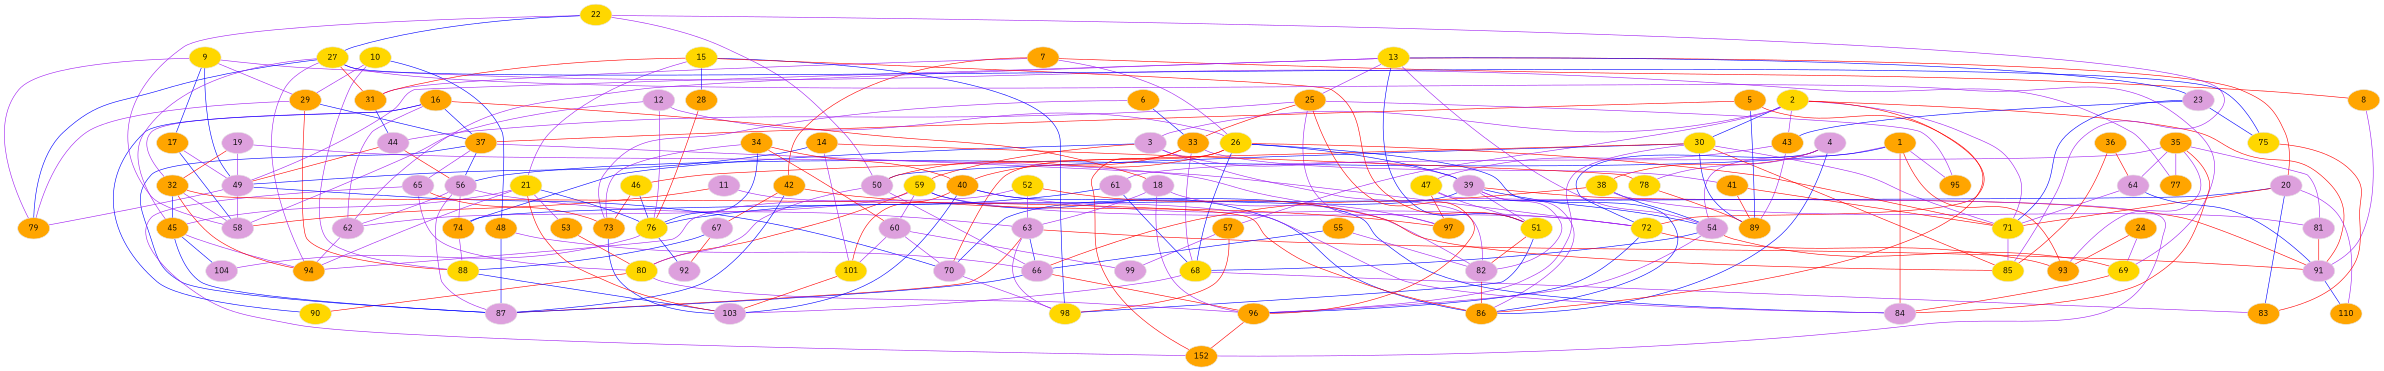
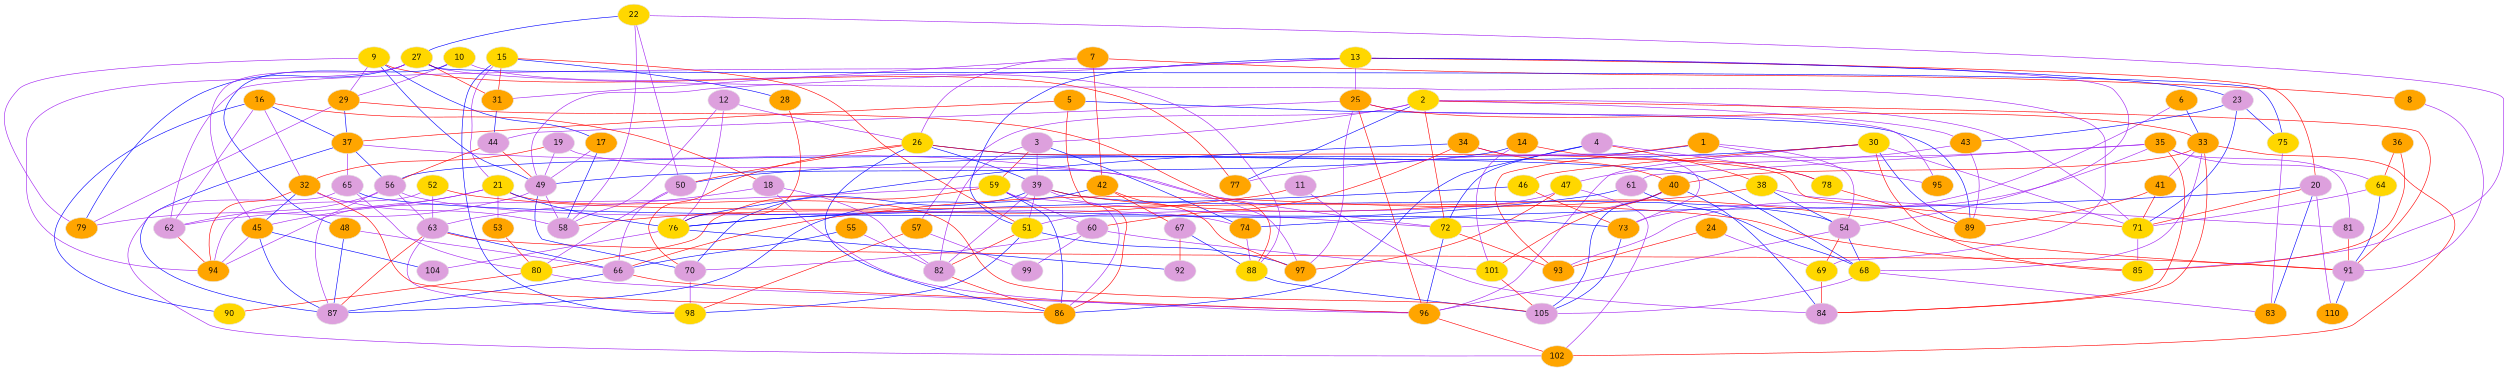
edge "9" -- "77": color purple -> red
edge "2" -- "30": now "2" -- "77"
node "64": fillcolor plum -> gold
edge "65" -- "73": color red -> blue
edge "75" -- "83": color red -> purple
edge "1" -- "84": now "33" -- "84"
edge "51" -- "97": added
edge "62" -- "94": color purple -> red
node "103": label "103" -> "105"
node "152": label "152" -> "102"
